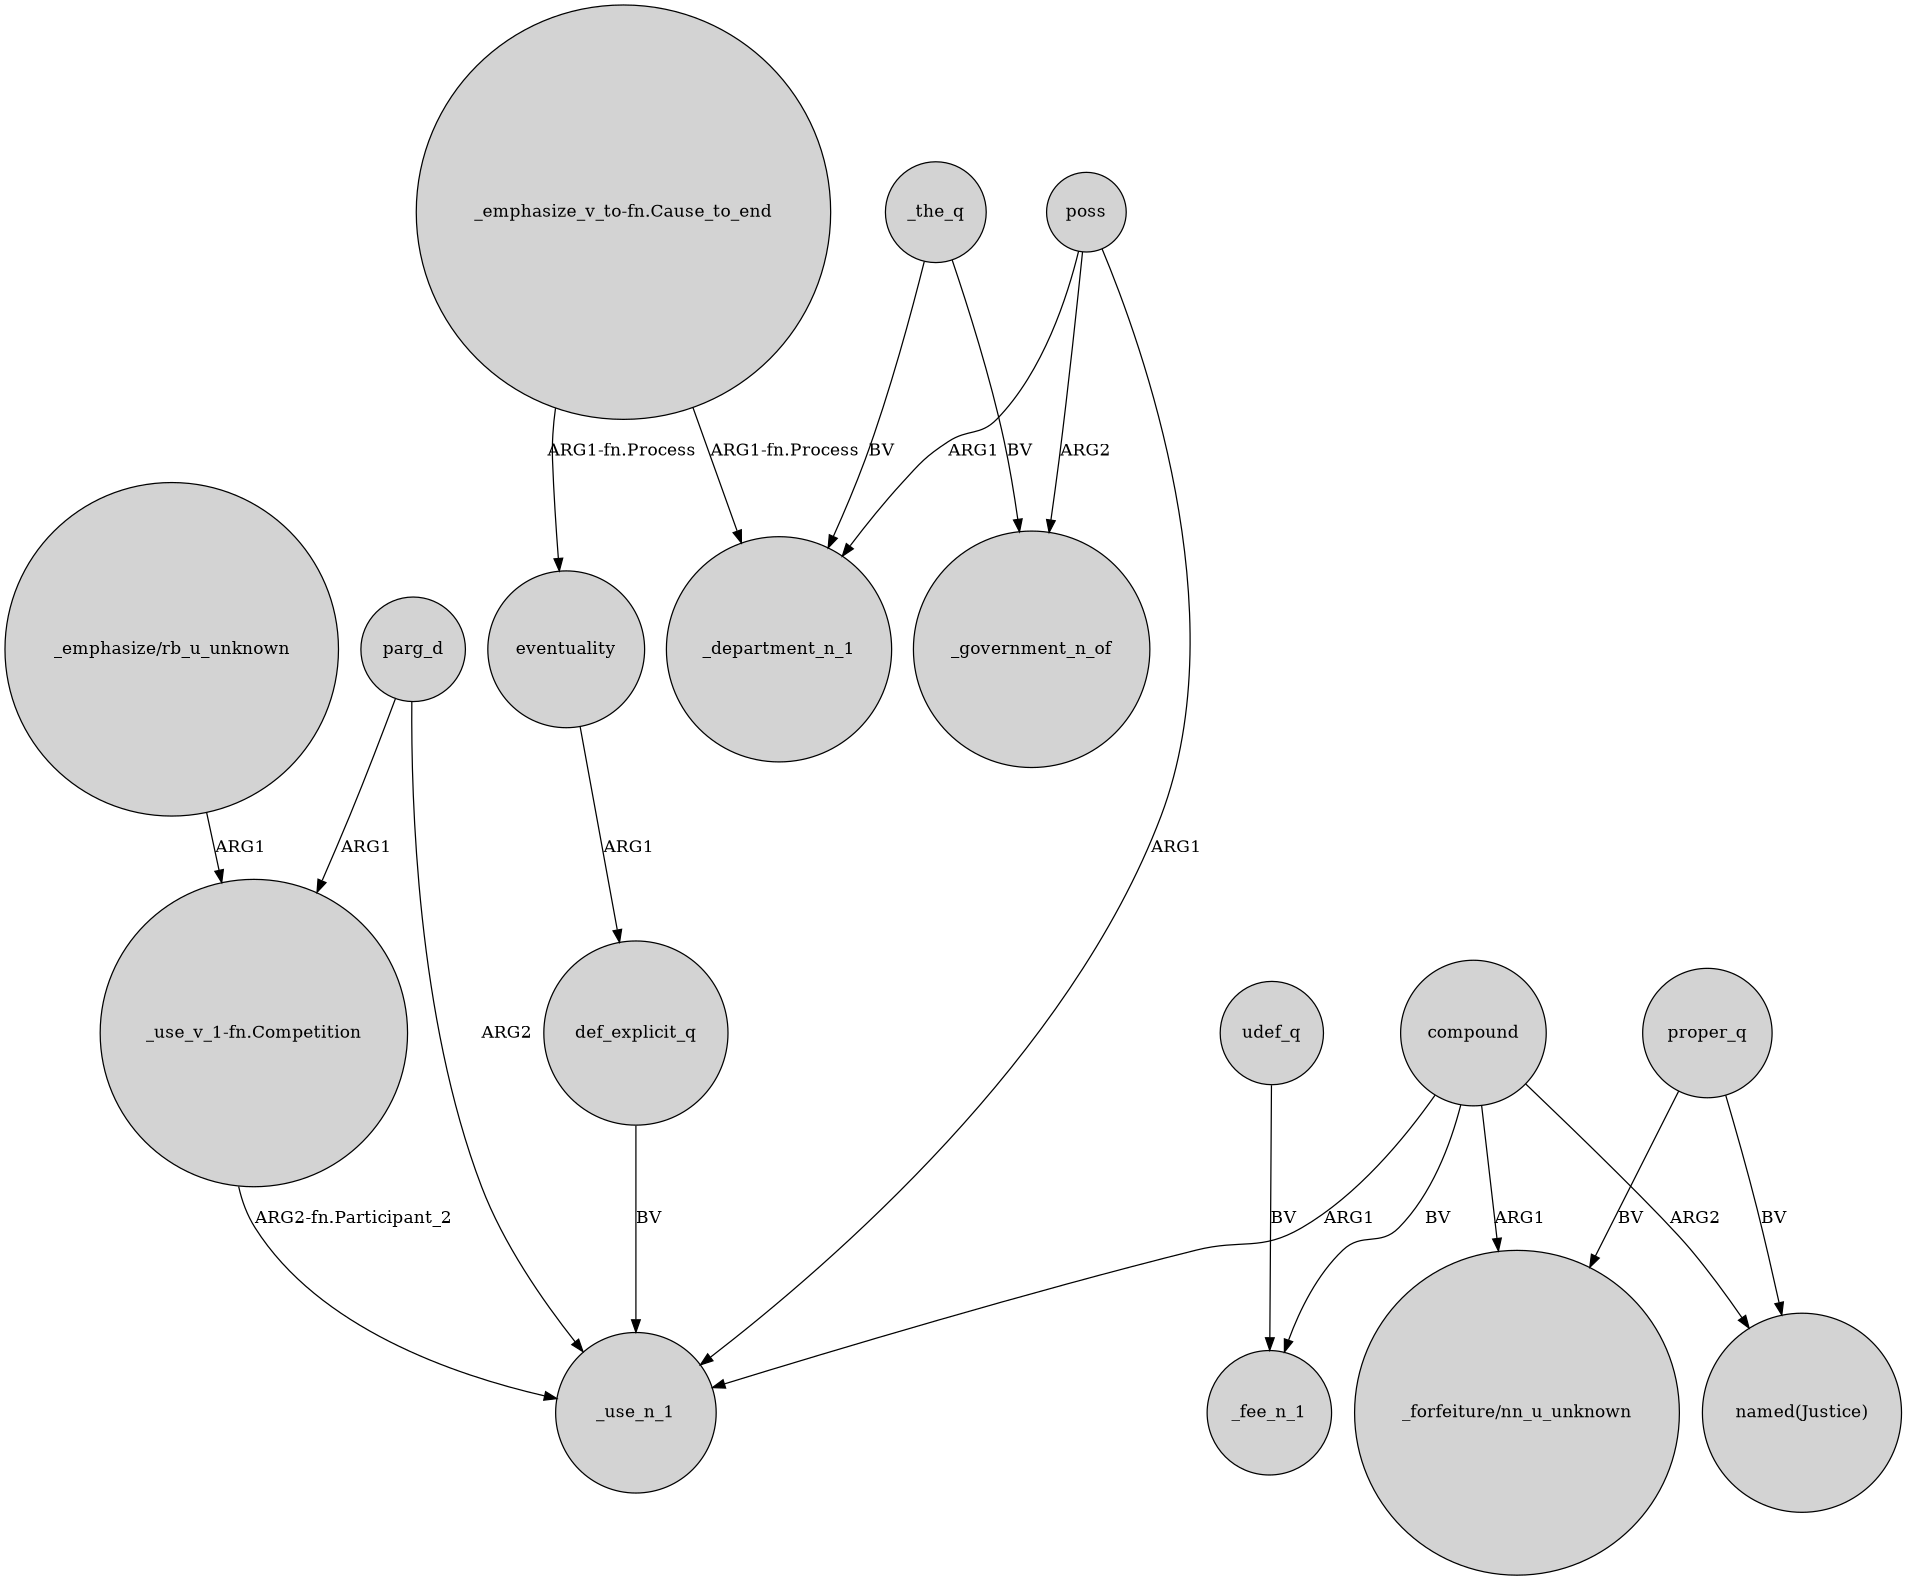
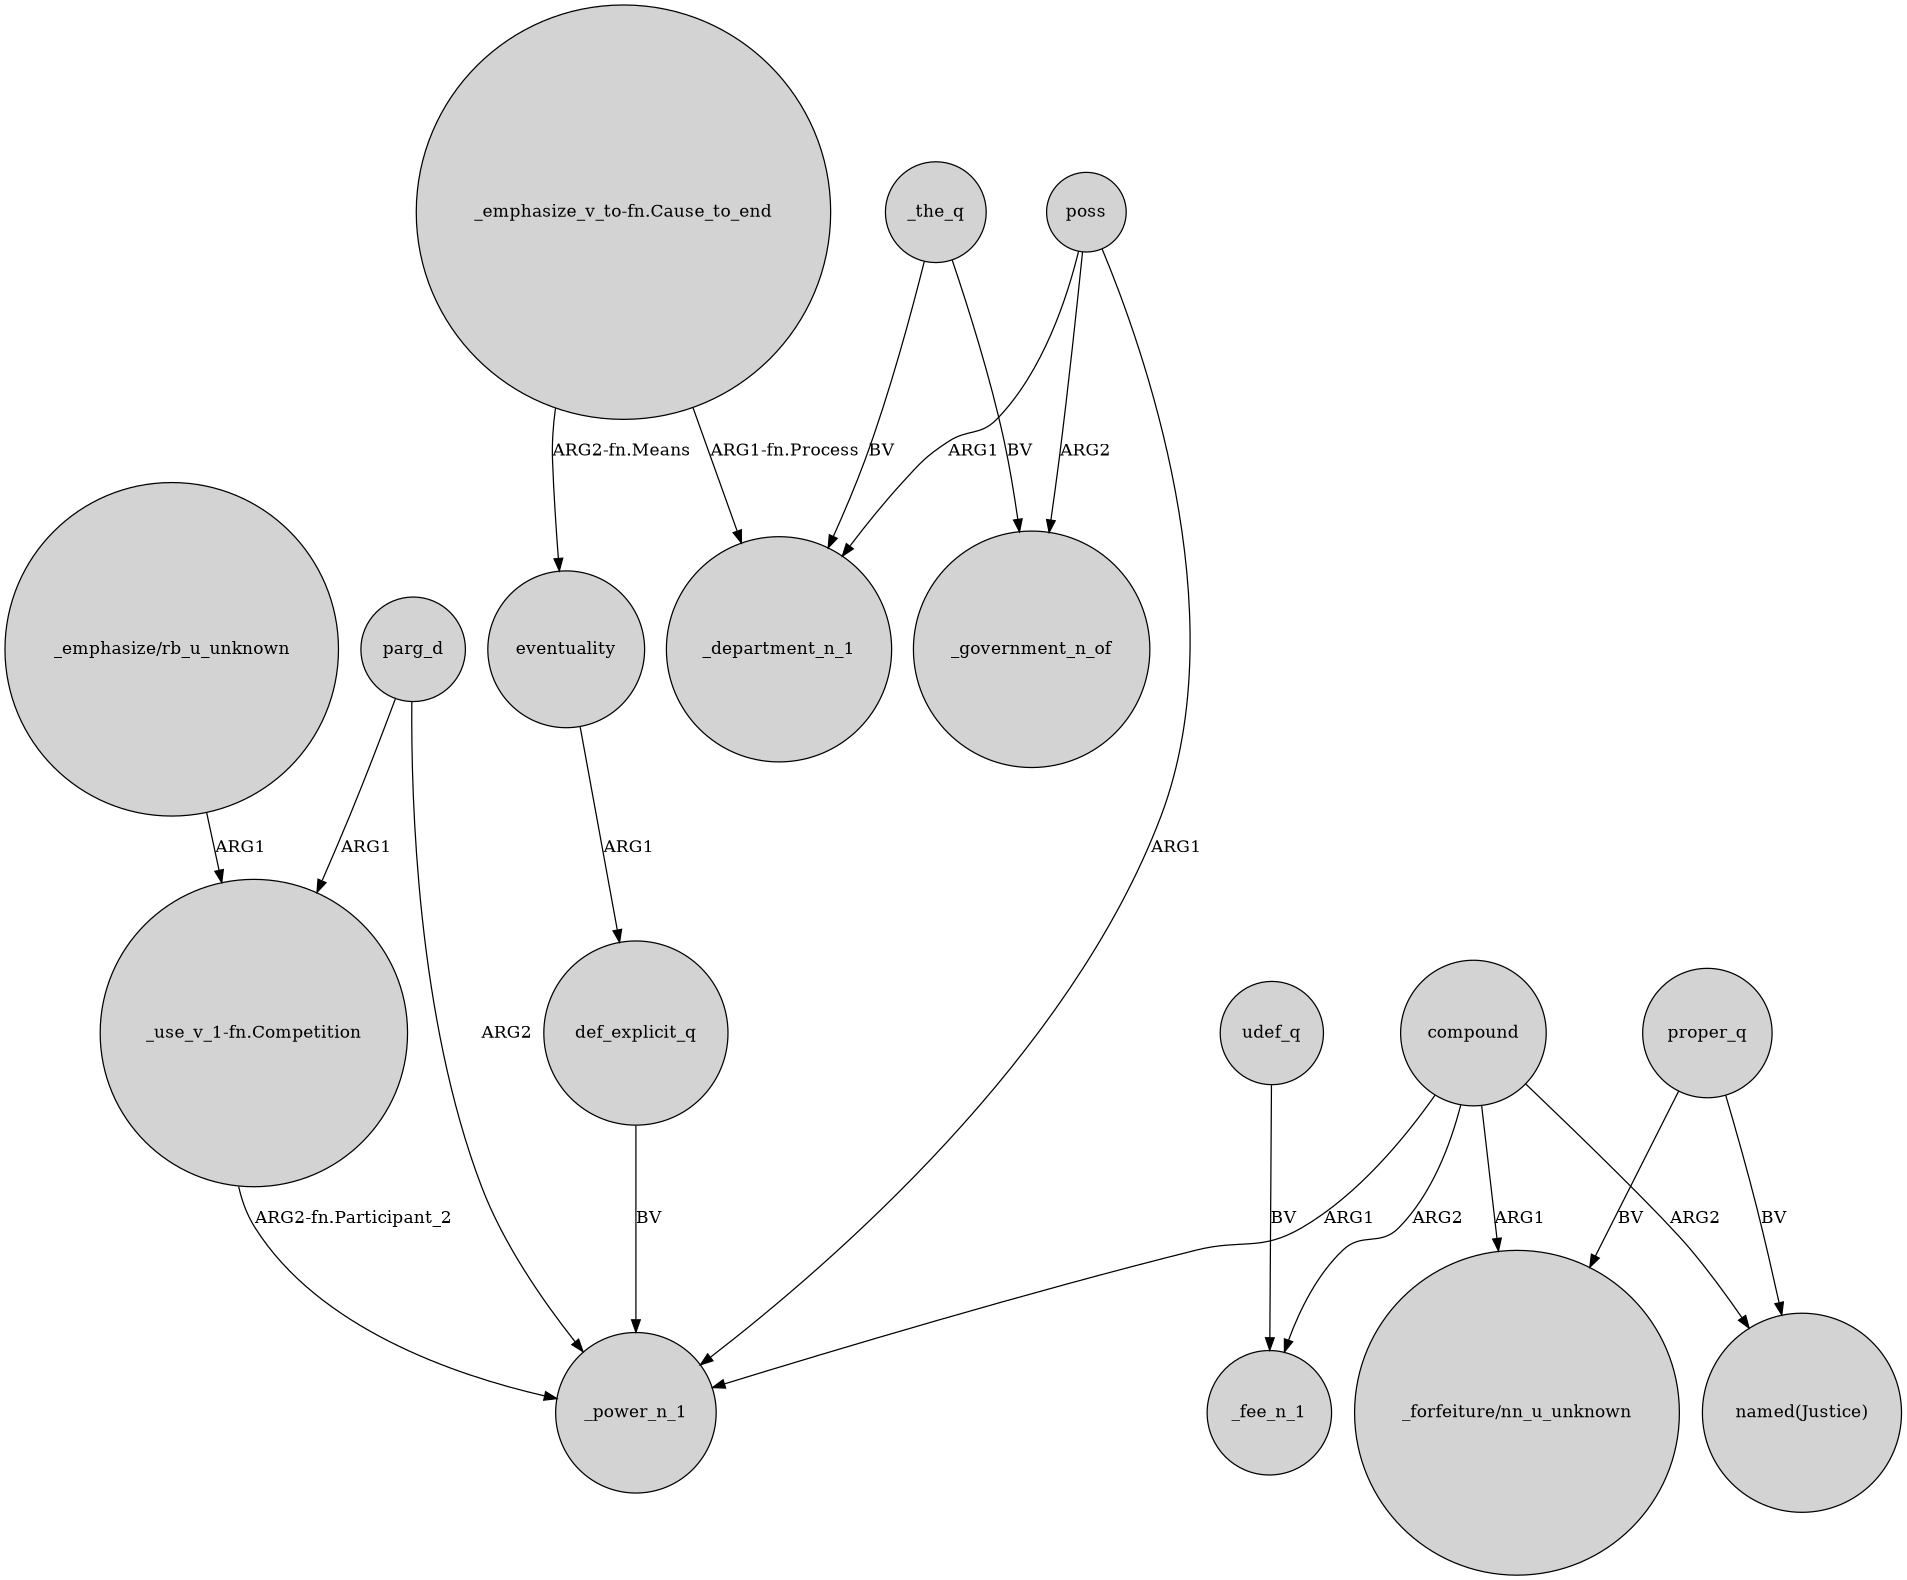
edge "_emphasize_v_to-fn.Cause_to_end" -> "eventuality": label "ARG1-fn.Process" -> "ARG2-fn.Means"
edge "compound" -> "_fee_n_1": label "BV" -> "ARG2"
node "_use_n_1": label "_use_n_1" -> "_power_n_1"
